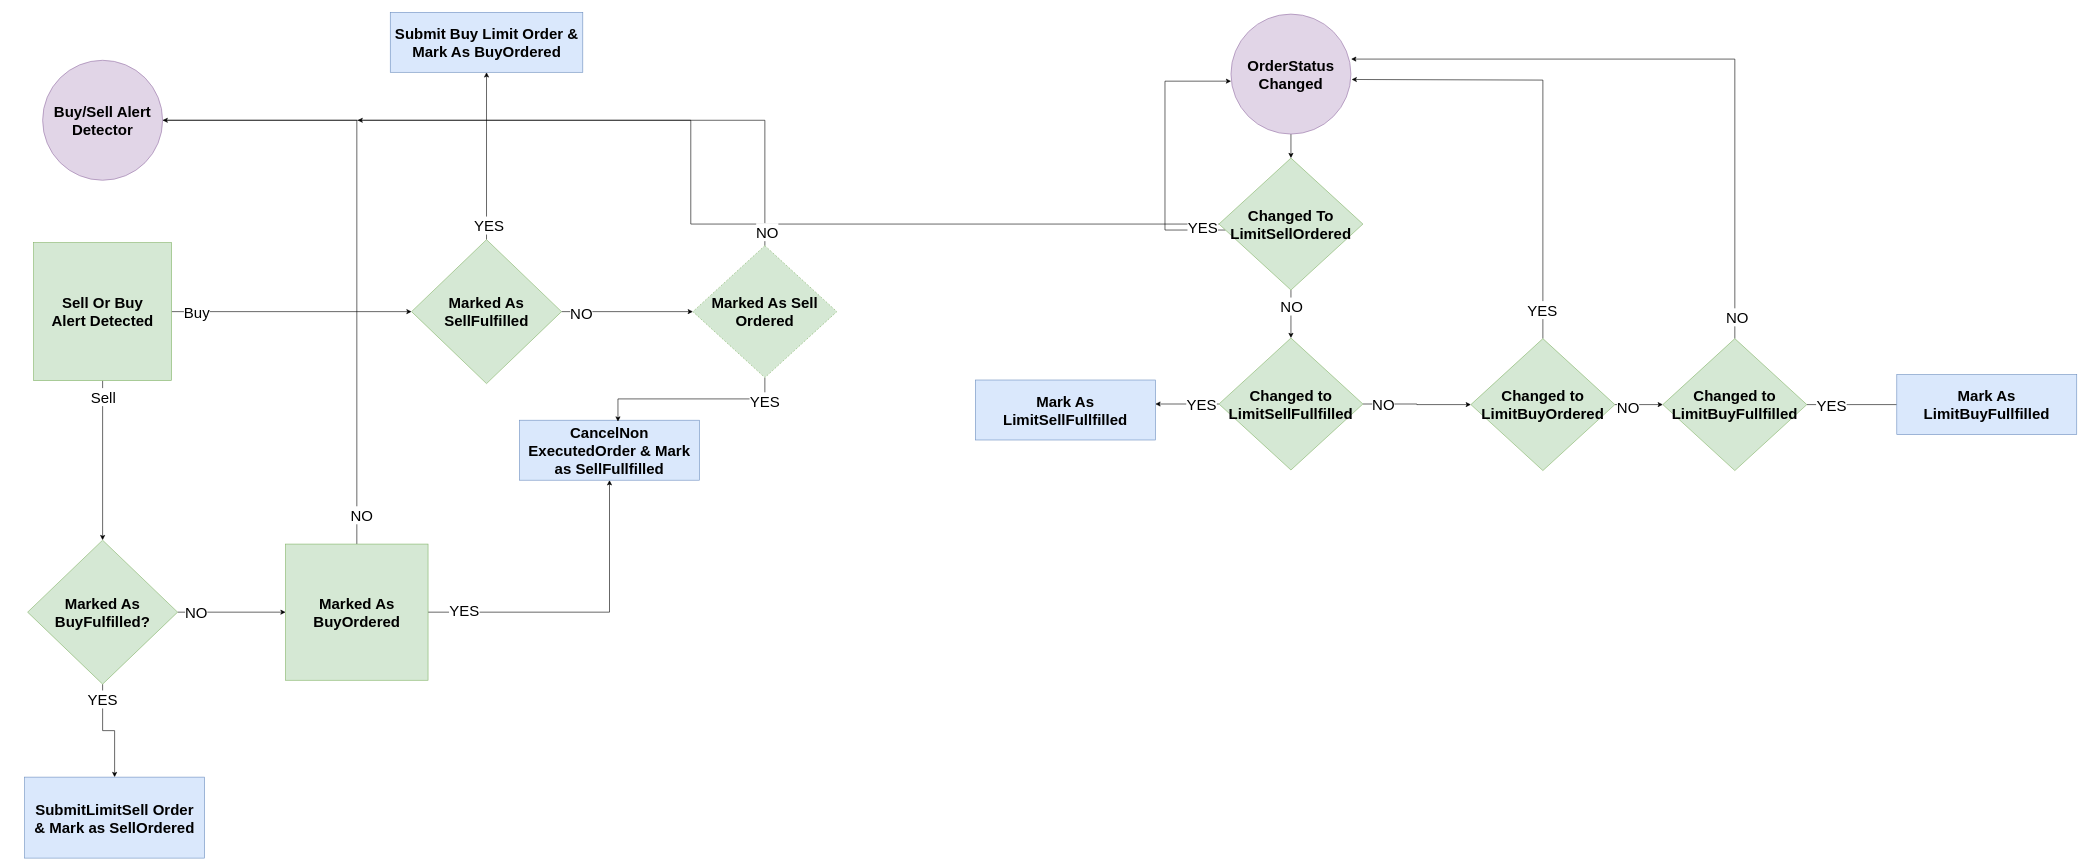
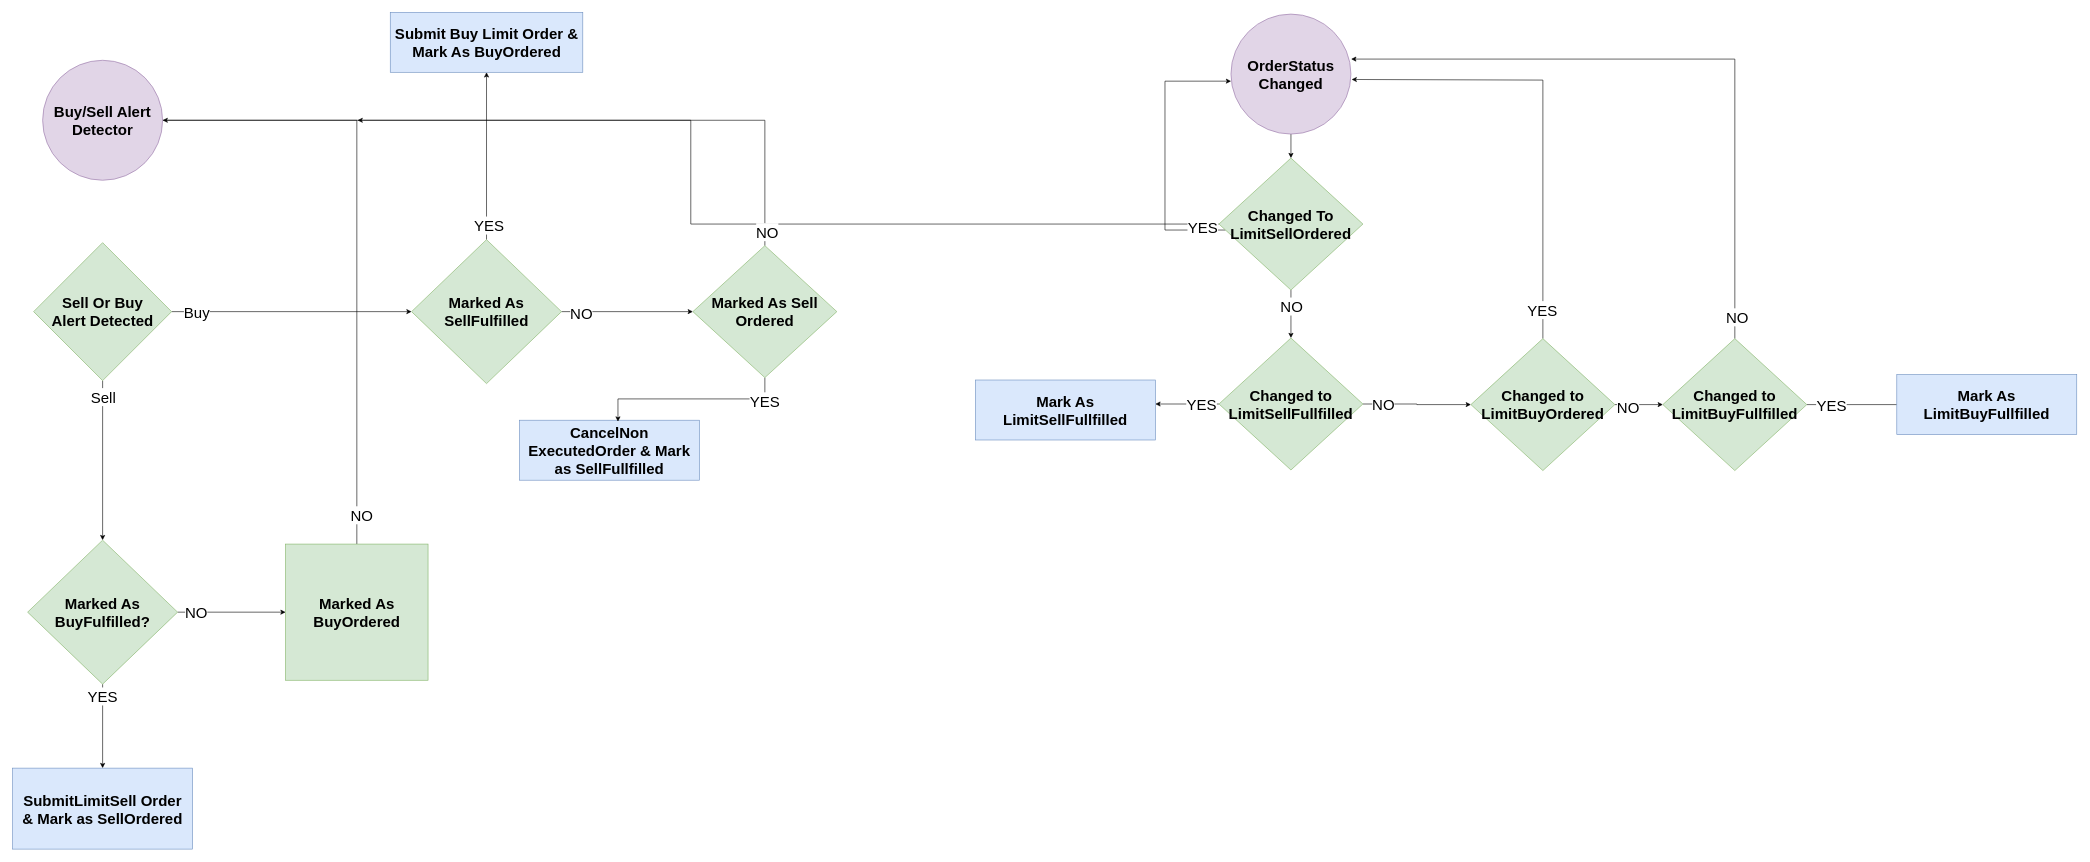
node "Sell Or Buy Alert Detected": shape rectangle -> diamond
node "Marked As Sell Ordered": style dashed -> solid
edge "Marked As BuyOrdered" -> "CancelNon ExecutedOrder & Mark as SellFullfilled": removed, label "YES"
node "SubmitLimitSell Order& Mark as SellOrdered": moved (114, 818) -> (102, 809)
